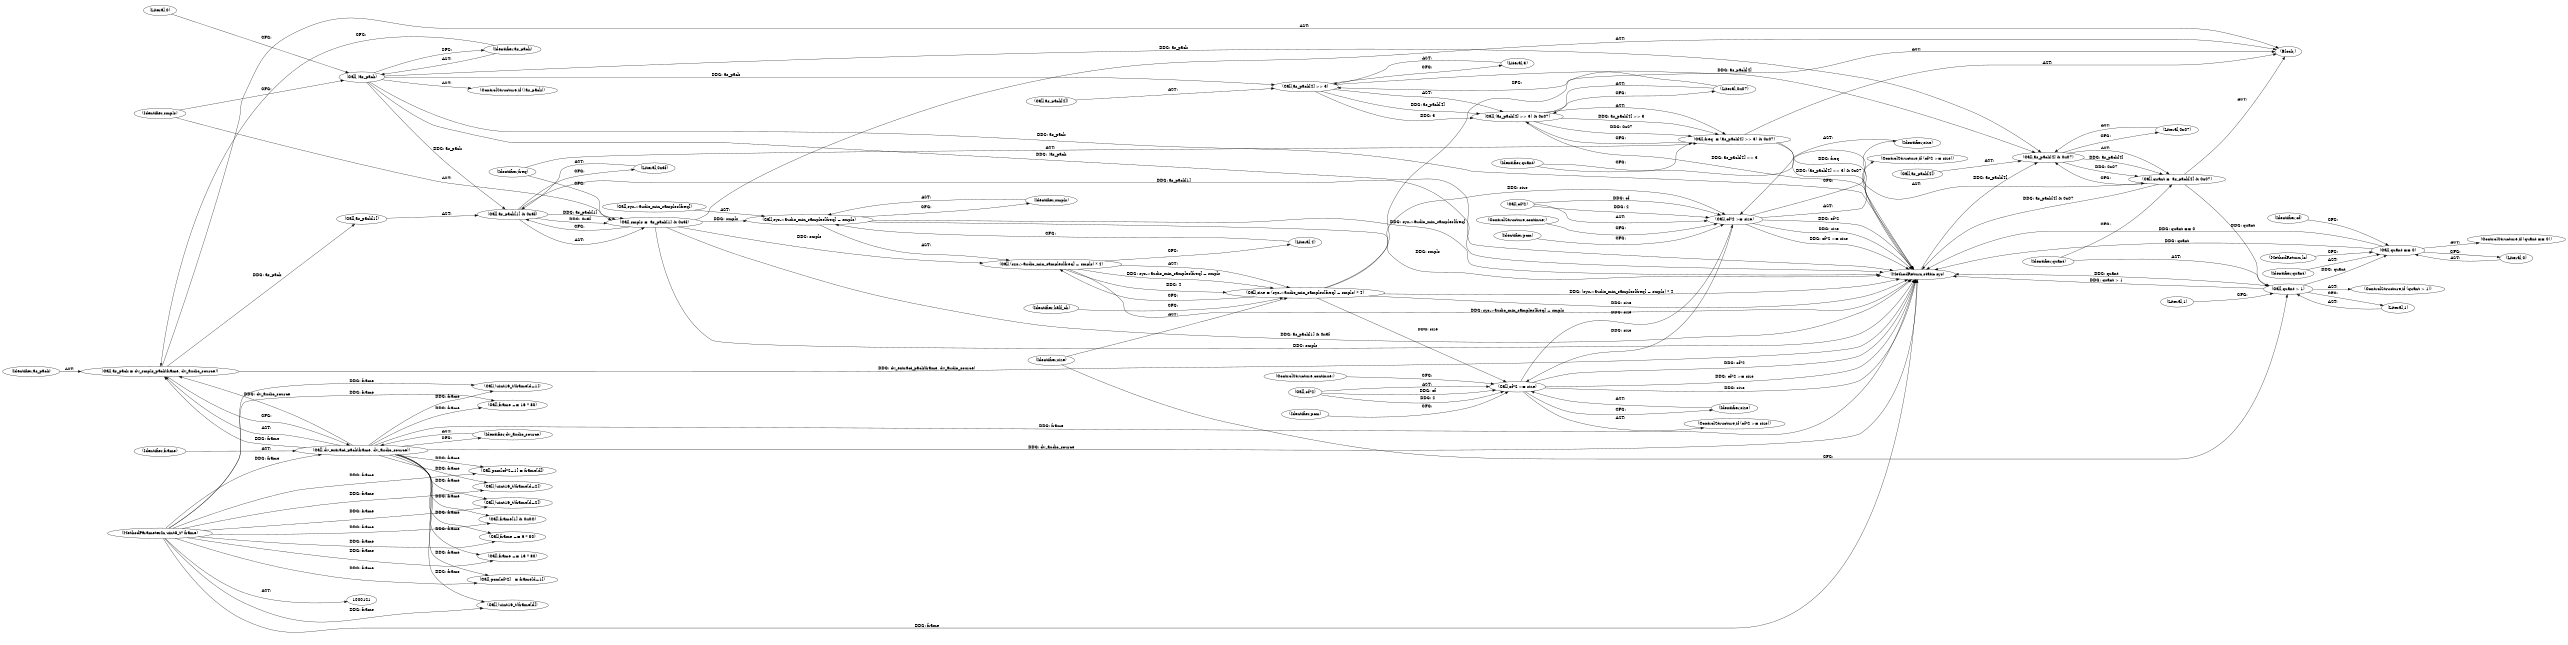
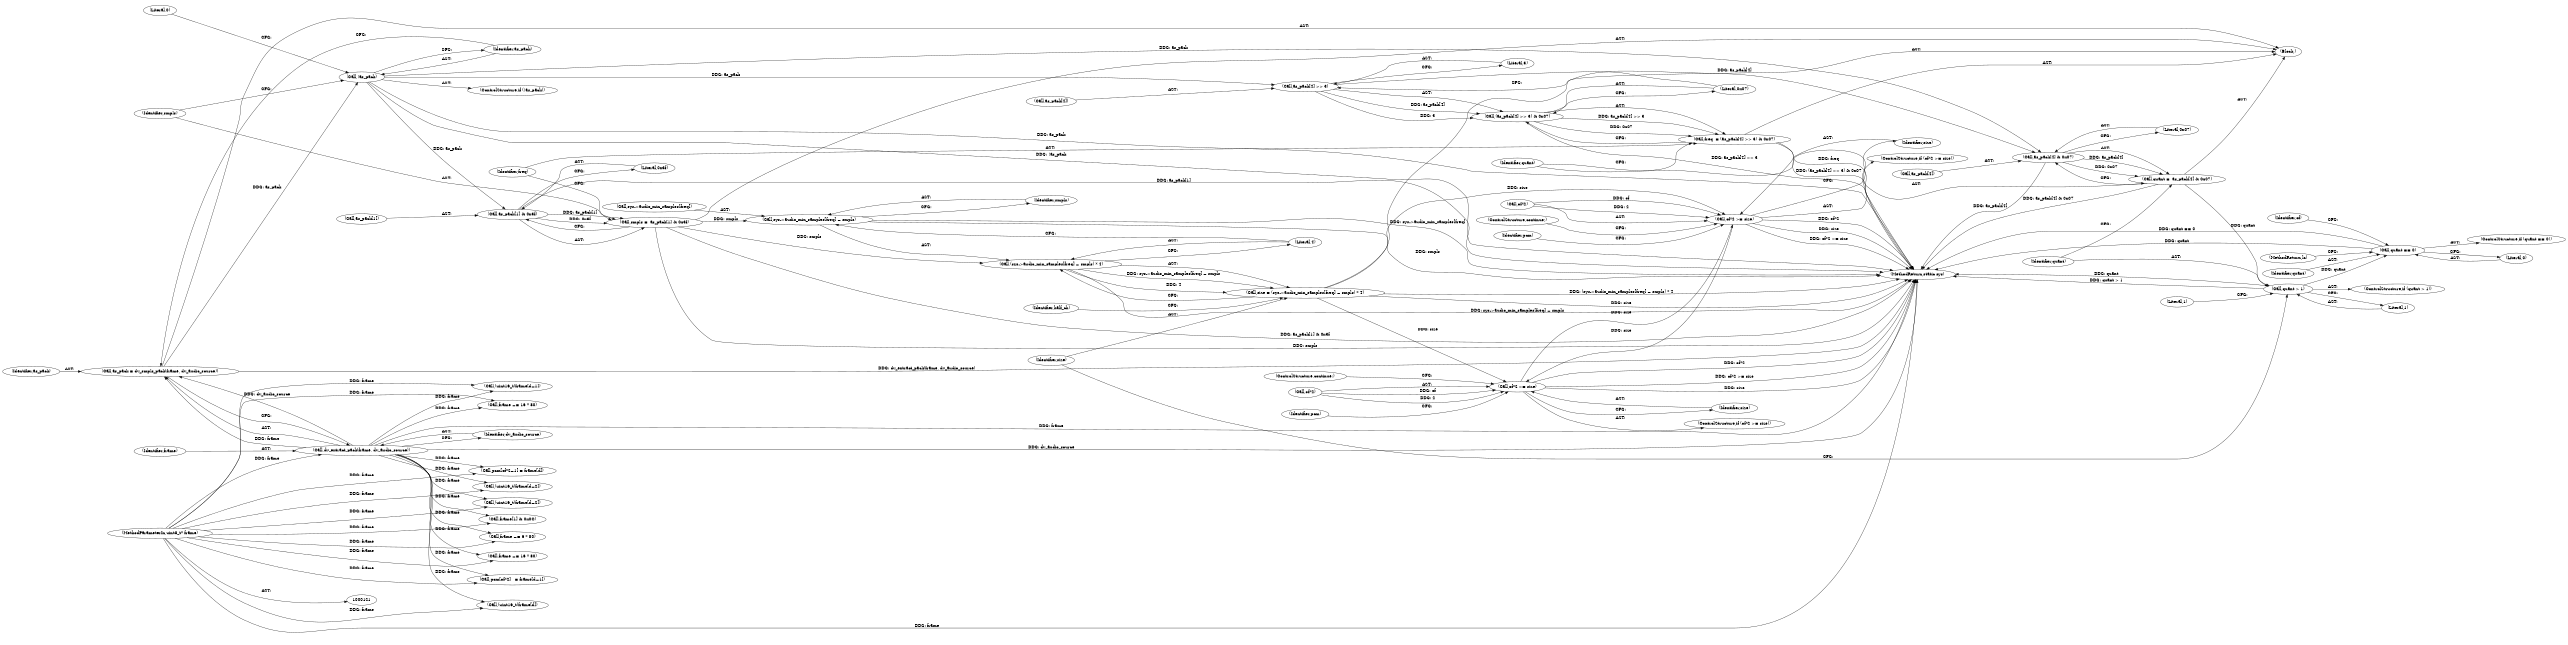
edge "(MethodReturn,static sys)" -> "(Call,as_pack[4] & 0x07)": reversed
edge "(Literal,4)" -> "(Call,(sys->audio_min_samples[freq] + smpls) * 4)": added, label "AST:"
edge "(Call,as_pack = dv_smpls_pack(frame, dv_audio_source))" -> "(Call,as_pack[1])": now "(Call,as_pack = dv_smpls_pack(frame, dv_audio_source))" -> "(Call,!as_pack)"
